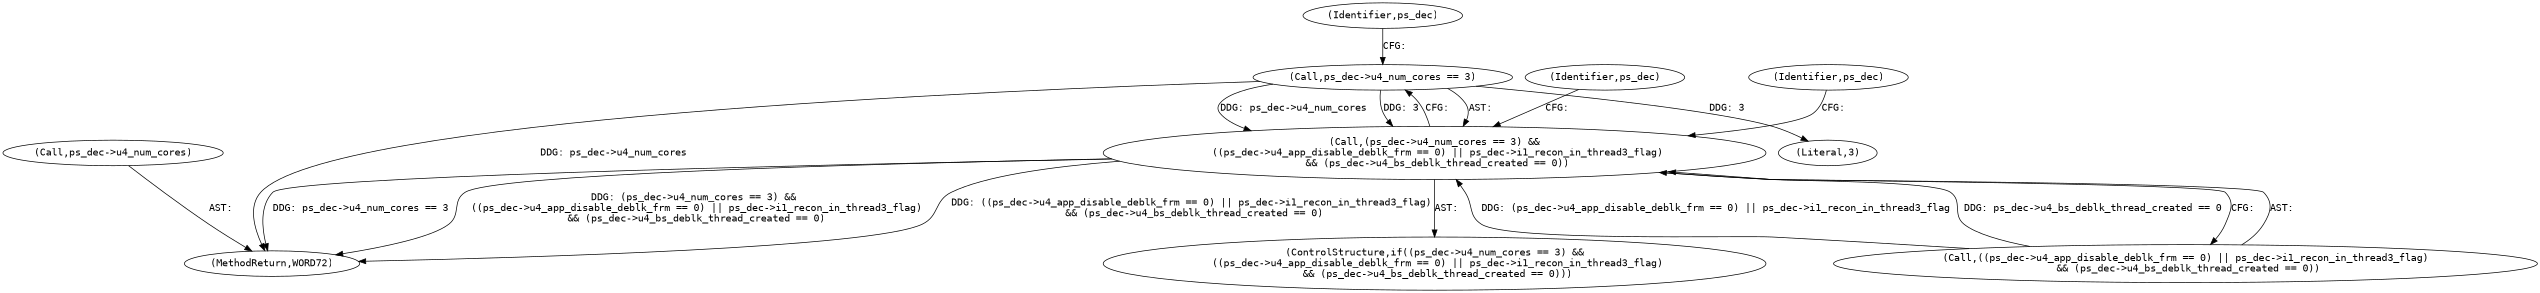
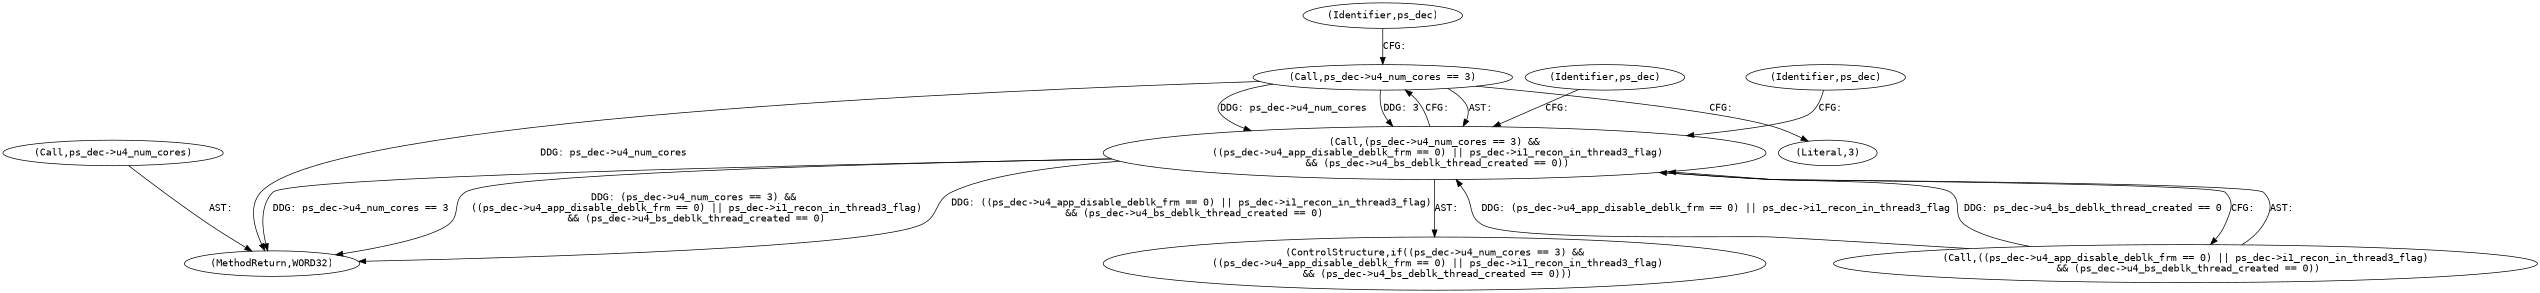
edge "(Call,ps_dec->u4_num_cores == 3)" -> "(Literal,3)": label "DDG: 3" -> "CFG: "
node "(MethodReturn,WORD72)": label "(MethodReturn,WORD72)" -> "(MethodReturn,WORD32)"
